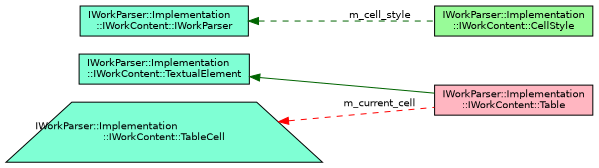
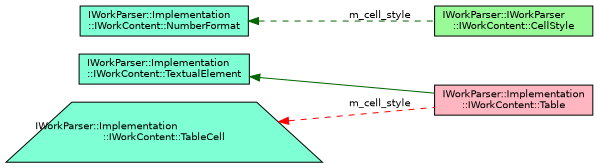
node "IWorkParser::Implementation ::IWorkContent::IWorkParser": label "IWorkParser::Implementation ::IWorkContent::IWorkParser" -> "IWorkParser::Implementation ::IWorkContent::NumberFormat"
node "IWorkParser::Implementation ::IWorkContent::CellStyle": label "IWorkParser::Implementation ::IWorkContent::CellStyle" -> "IWorkParser::IWorkParser ::IWorkContent::CellStyle"
edge "IWorkParser::Implementation ::IWorkContent::Table" -> "IWorkParser::Implementation ::IWorkContent::TableCell": label " m_current_cell" -> " m_cell_style"
